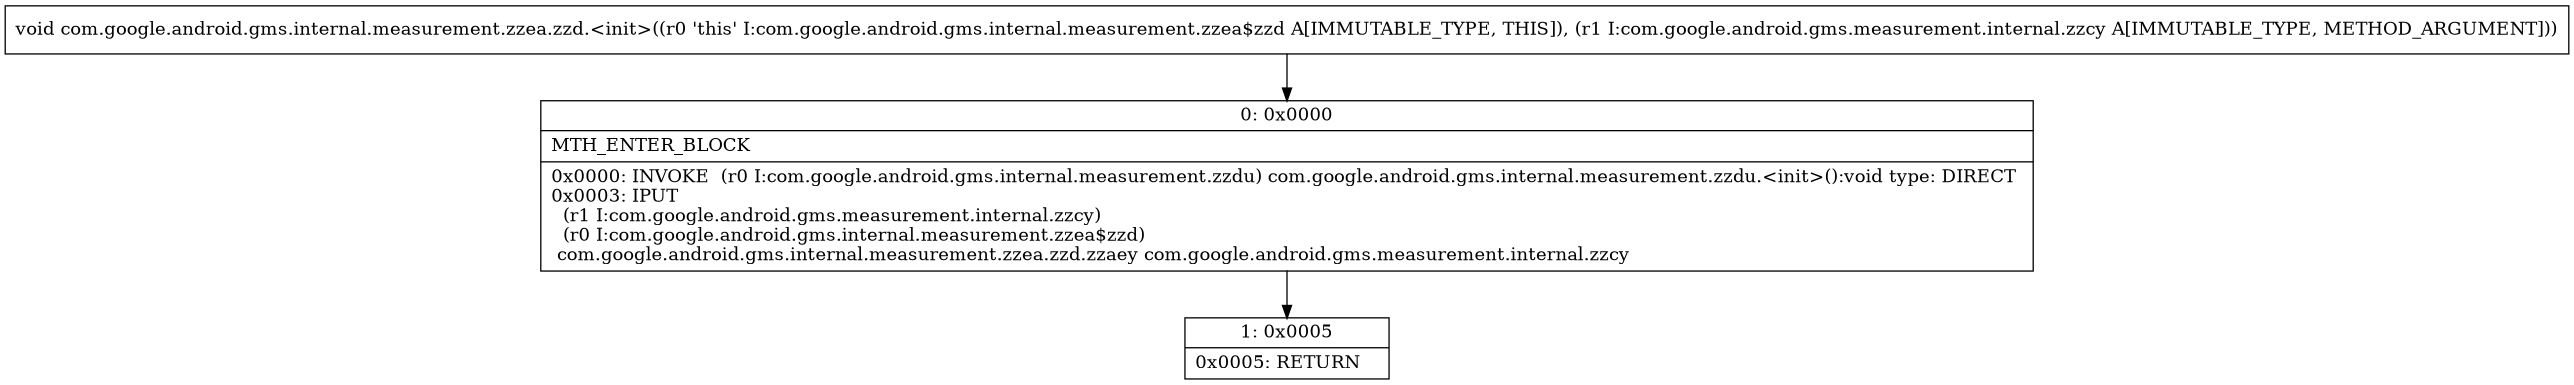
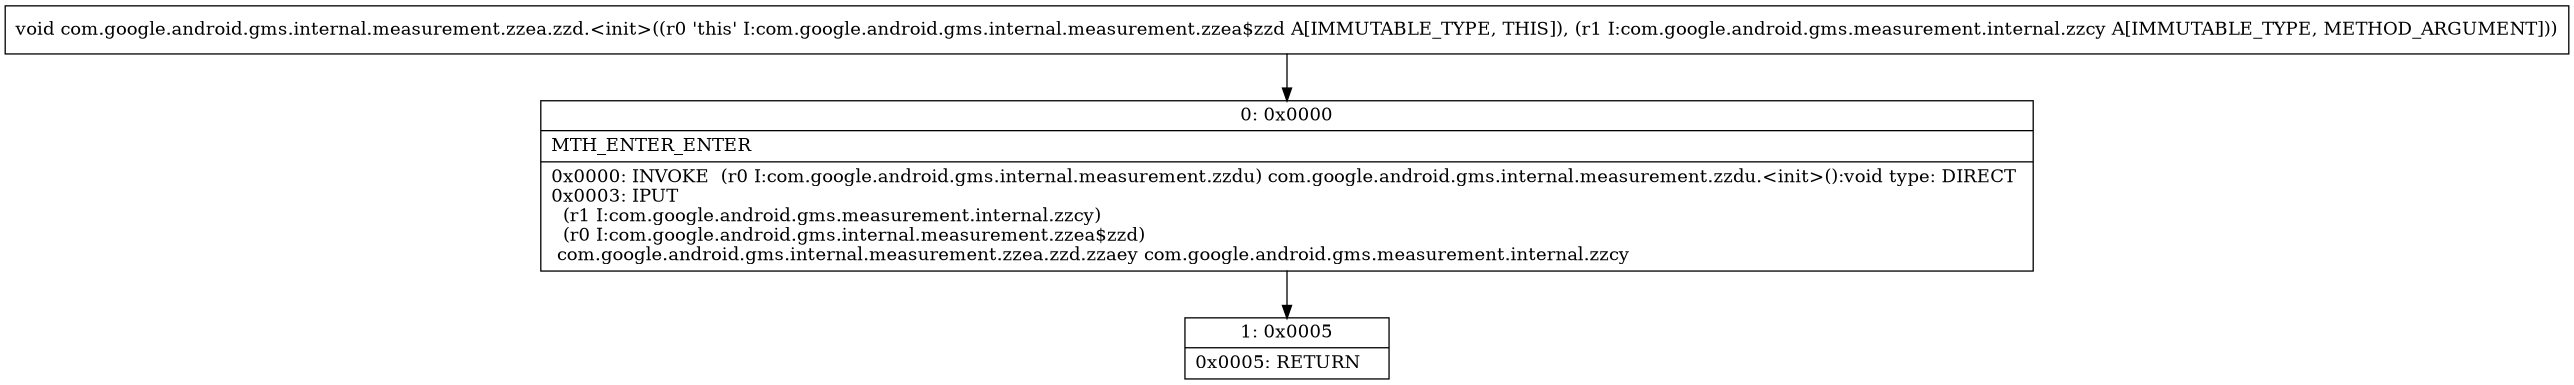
node "0: 0x0000": text "MTH_ENTER_BLOCK" -> "MTH_ENTER_ENTER"
